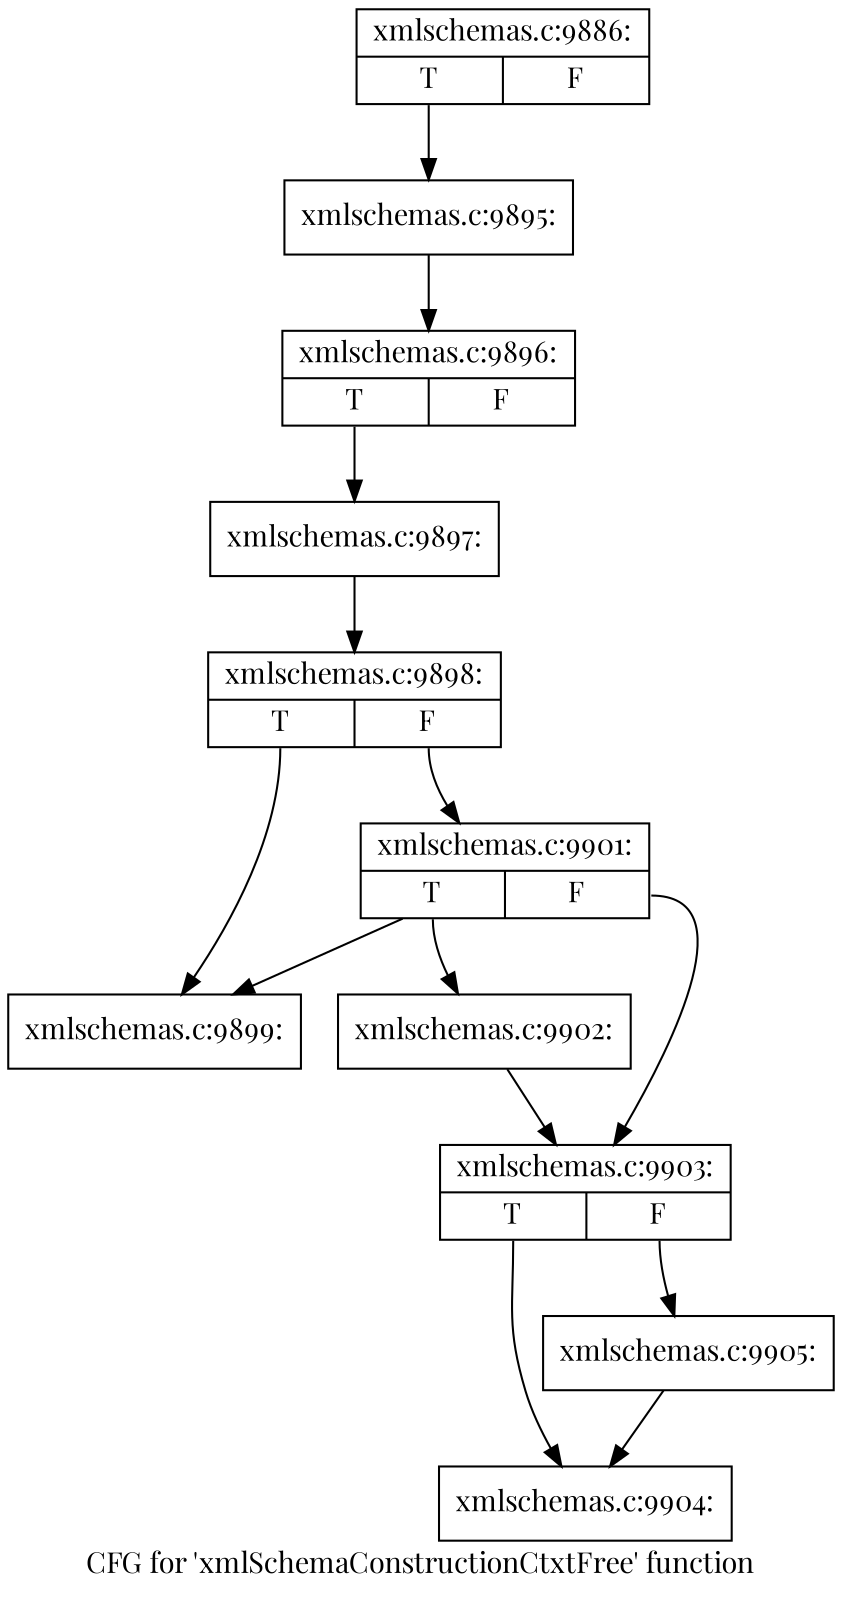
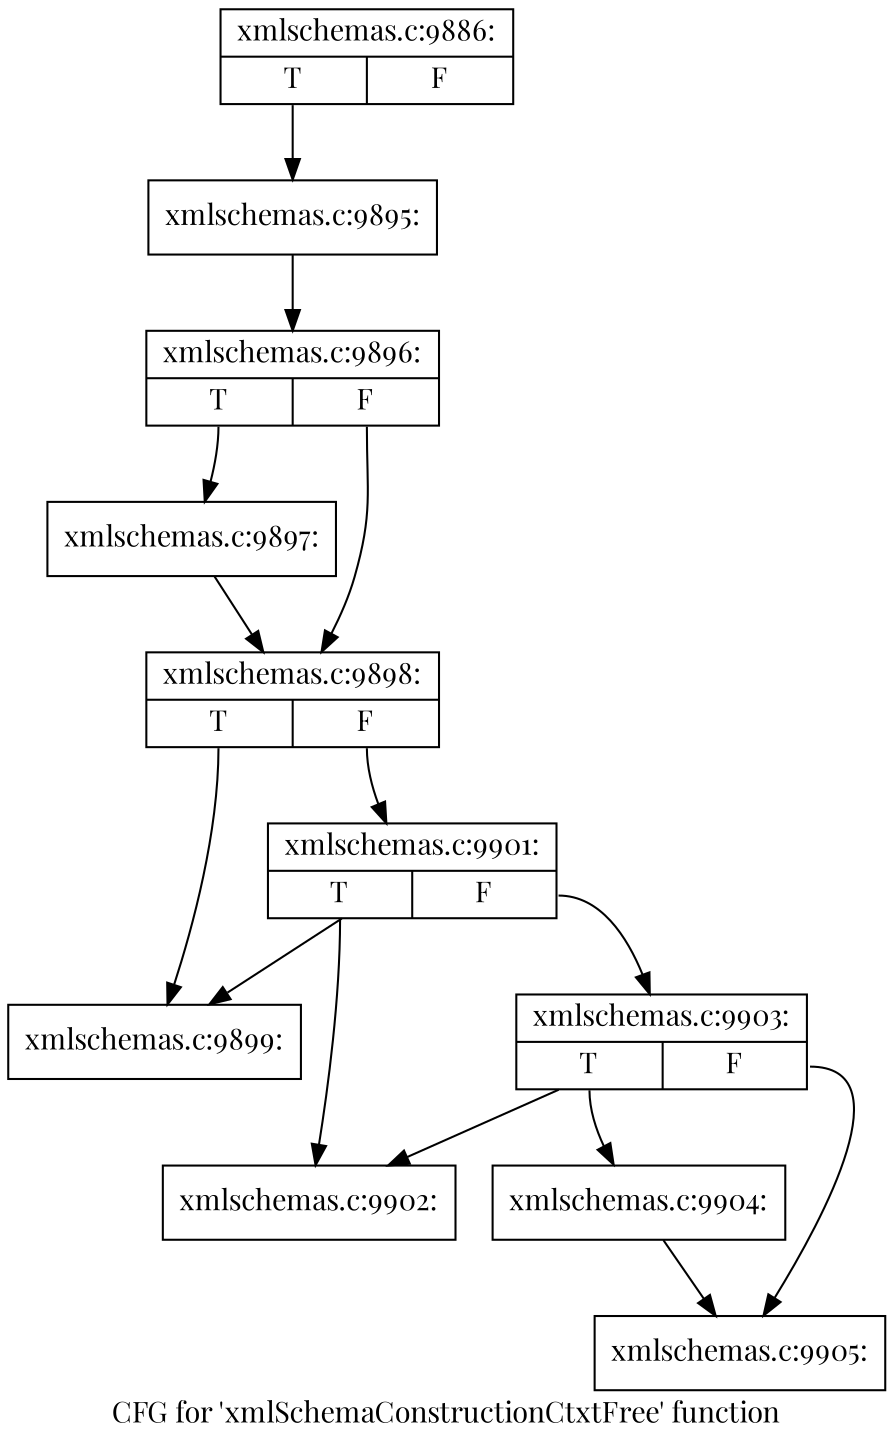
edge "xmlschemas.c:9896:" -> "xmlschemas.c:9898:": added
edge "xmlschemas.c:9902:" -> "xmlschemas.c:9903:": reversed
edge "xmlschemas.c:9905:" -> "xmlschemas.c:9904:": reversed
